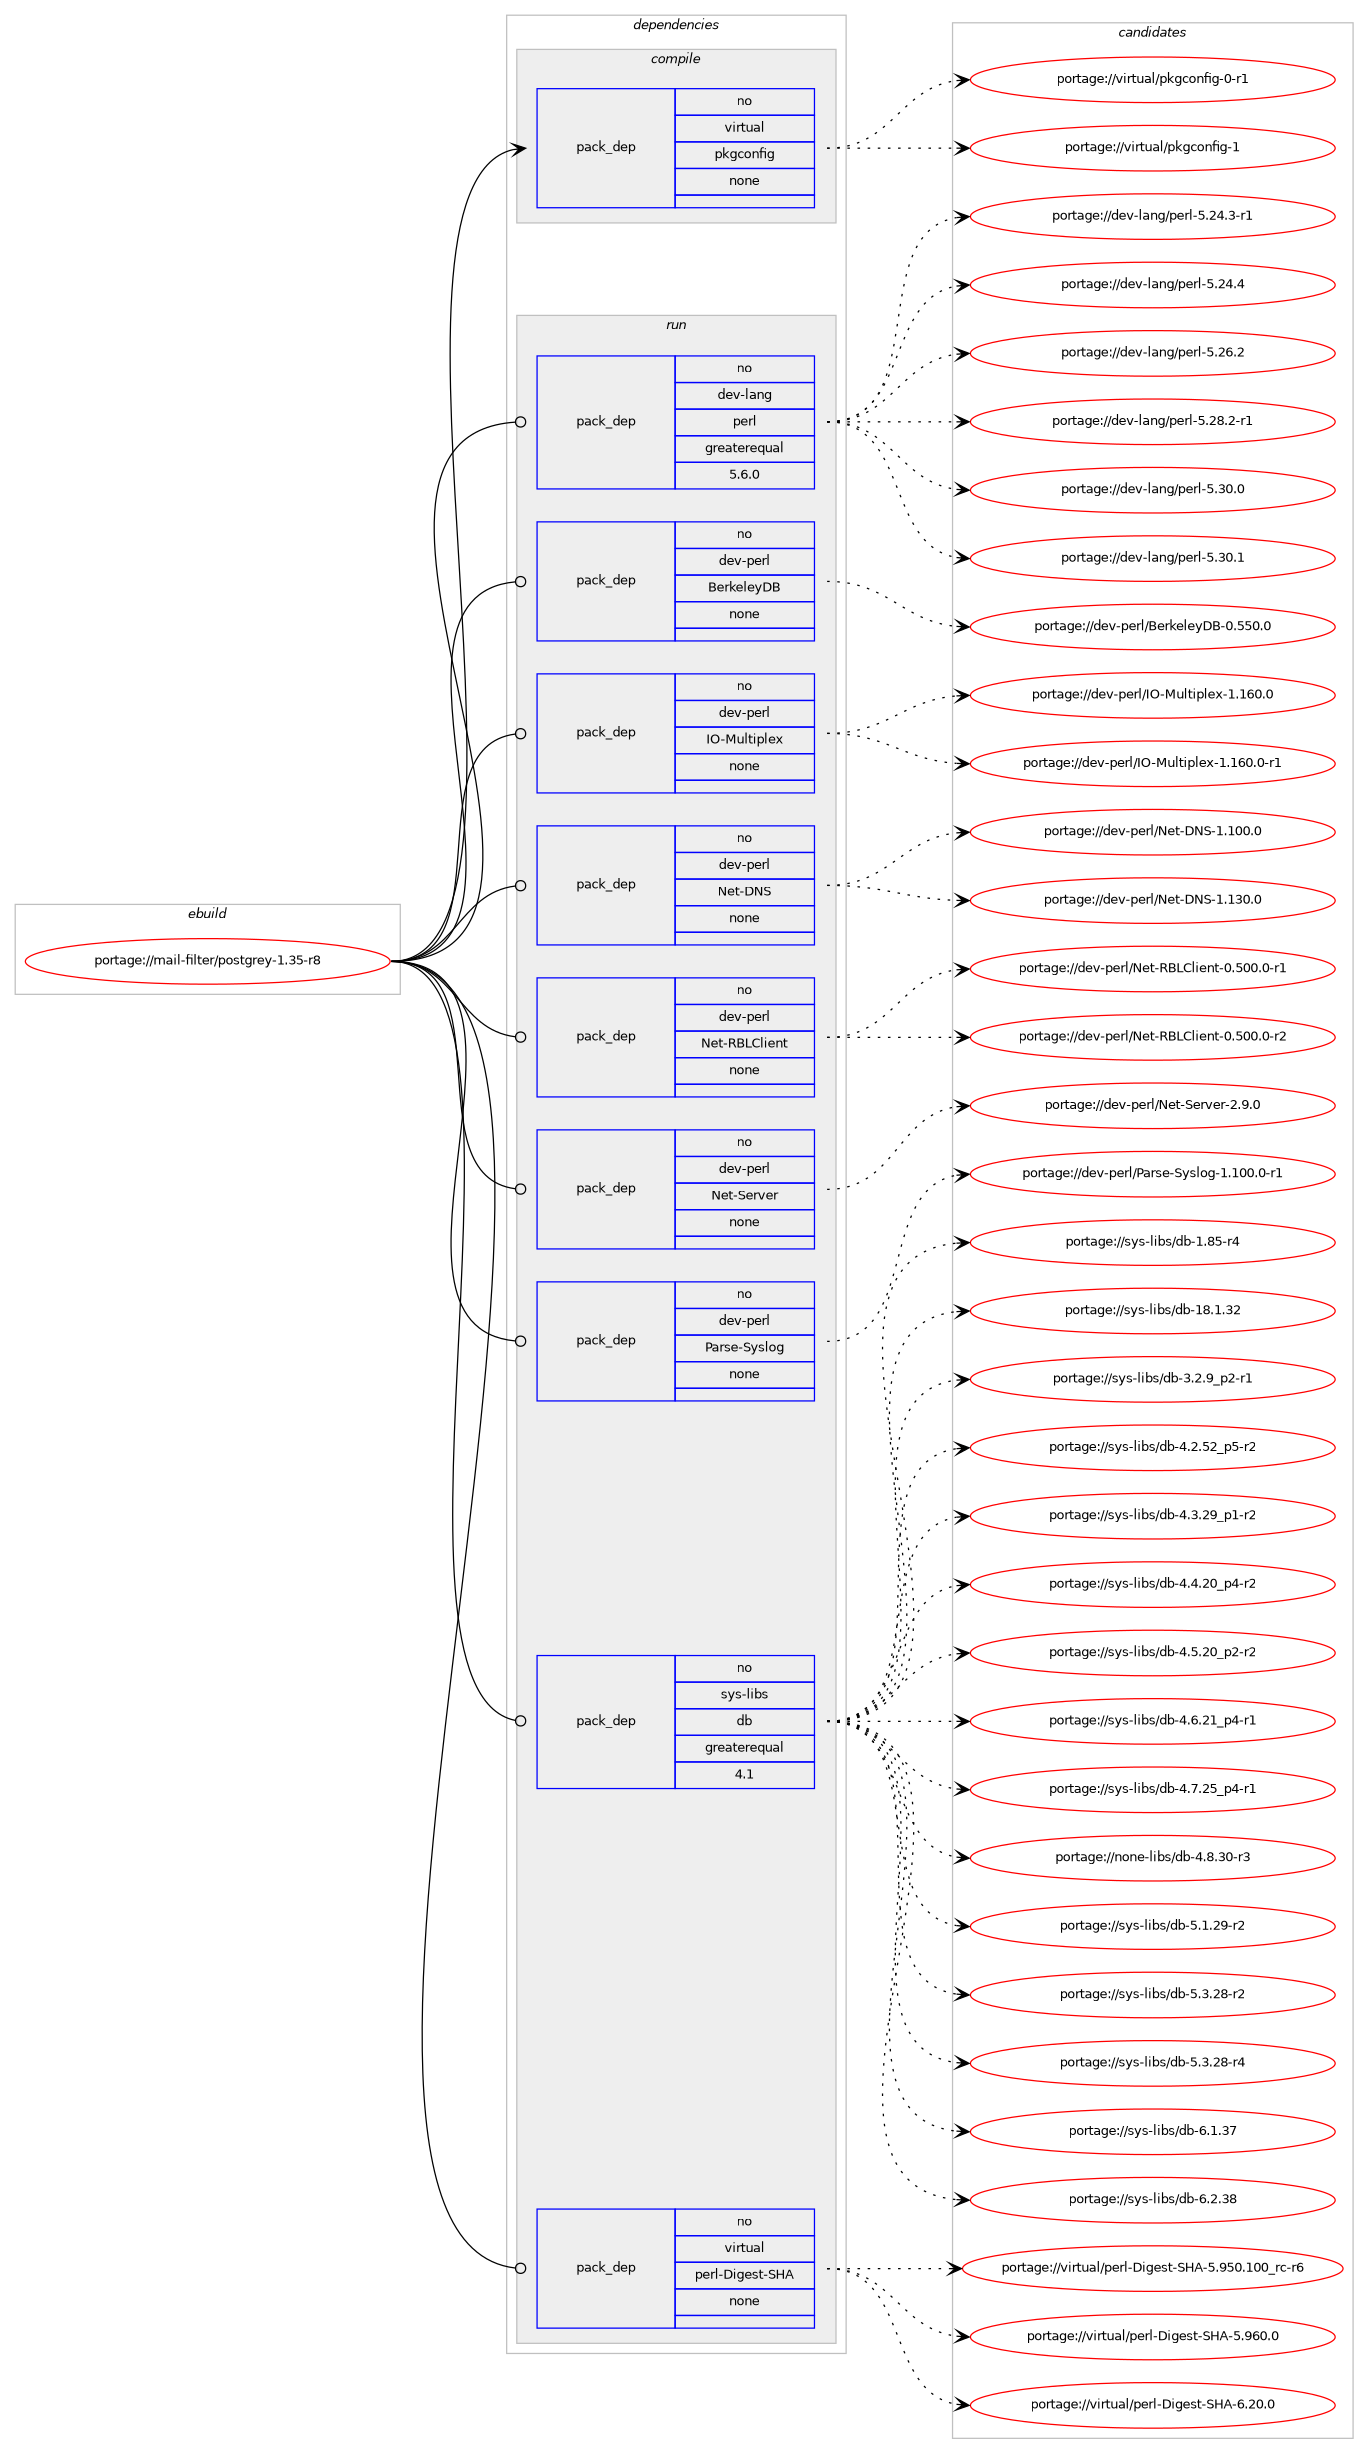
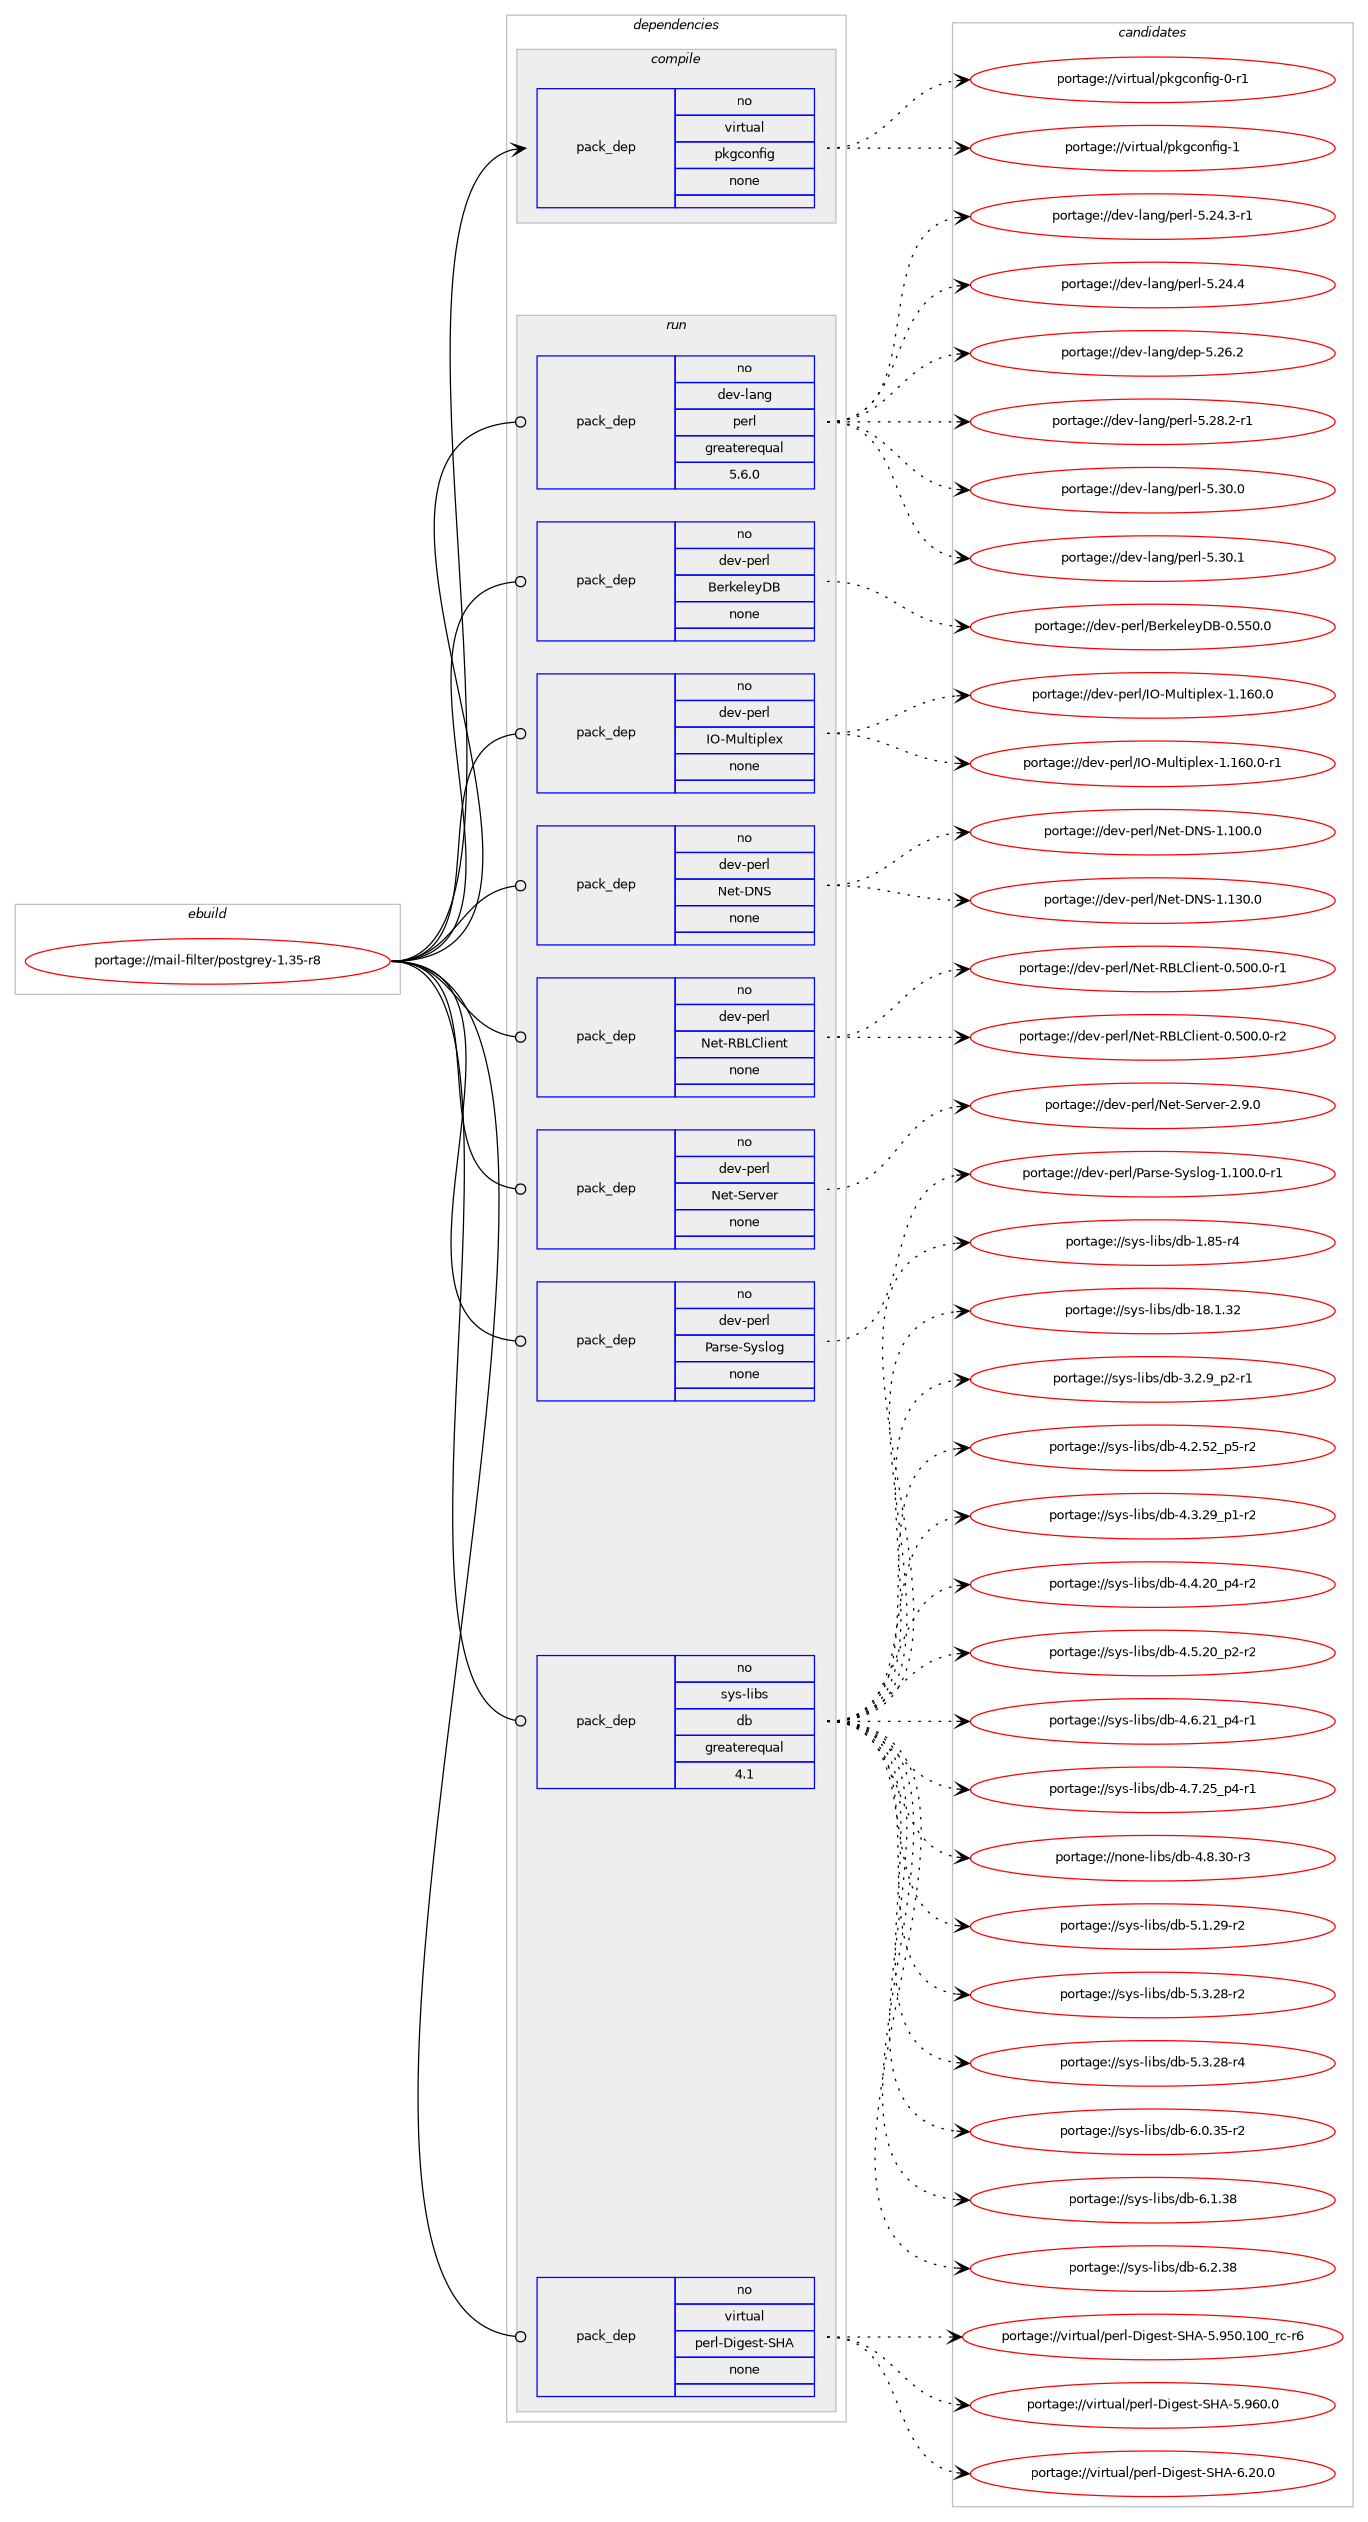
node "portage://dev-lang/perl-5.26.2": label "portage://dev-lang/perl-5.26.2" -> "portage://dev-lang/dep-5.26.2"
node "portage://sys-libs/db-6.0.35-r2": added
node "portage://sys-libs/db-6.1.37": label "portage://sys-libs/db-6.1.37" -> "portage://sys-libs/db-6.1.38"
